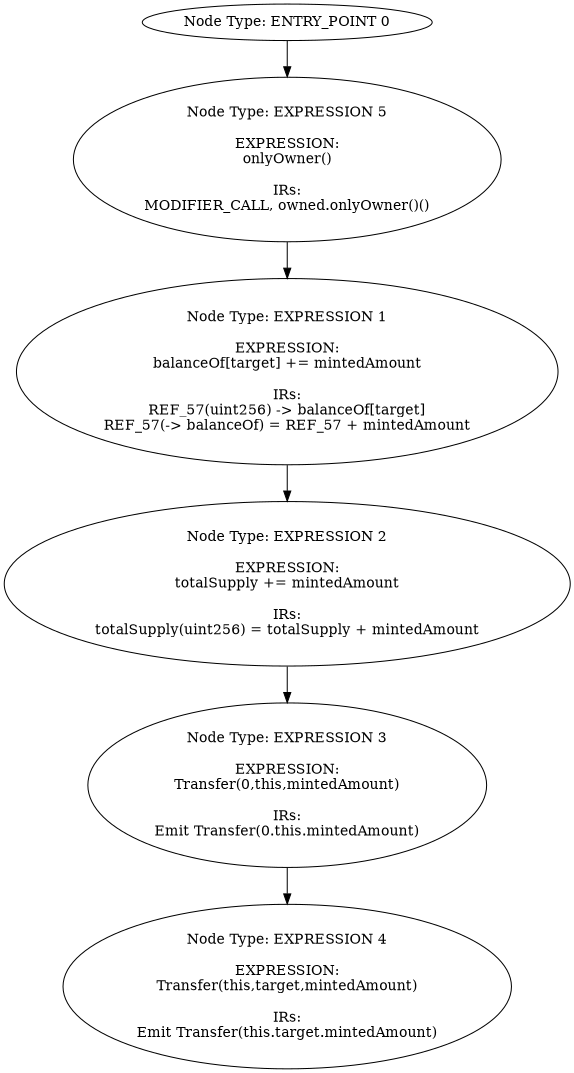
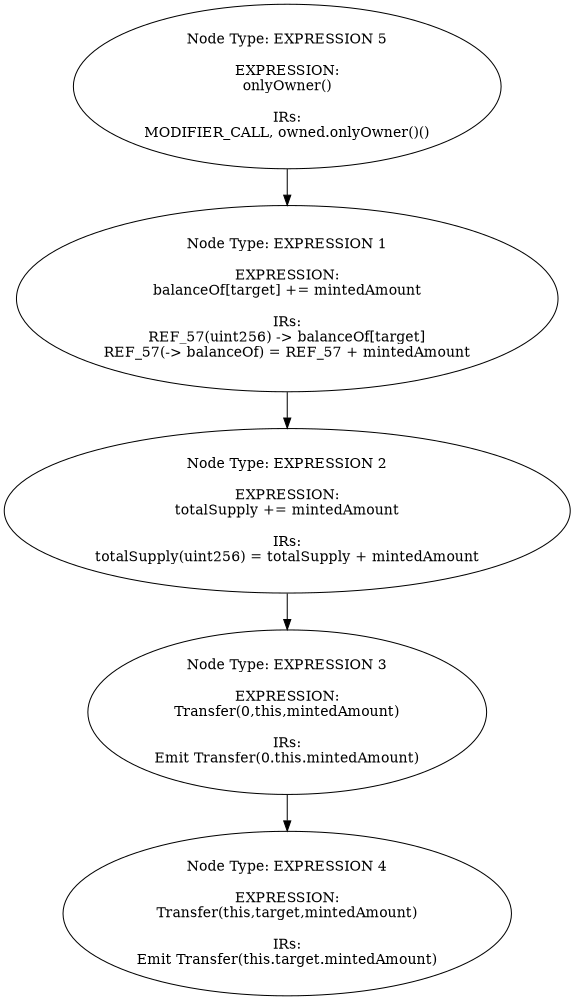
node "Node Type: ENTRY_POINT 0": removed
